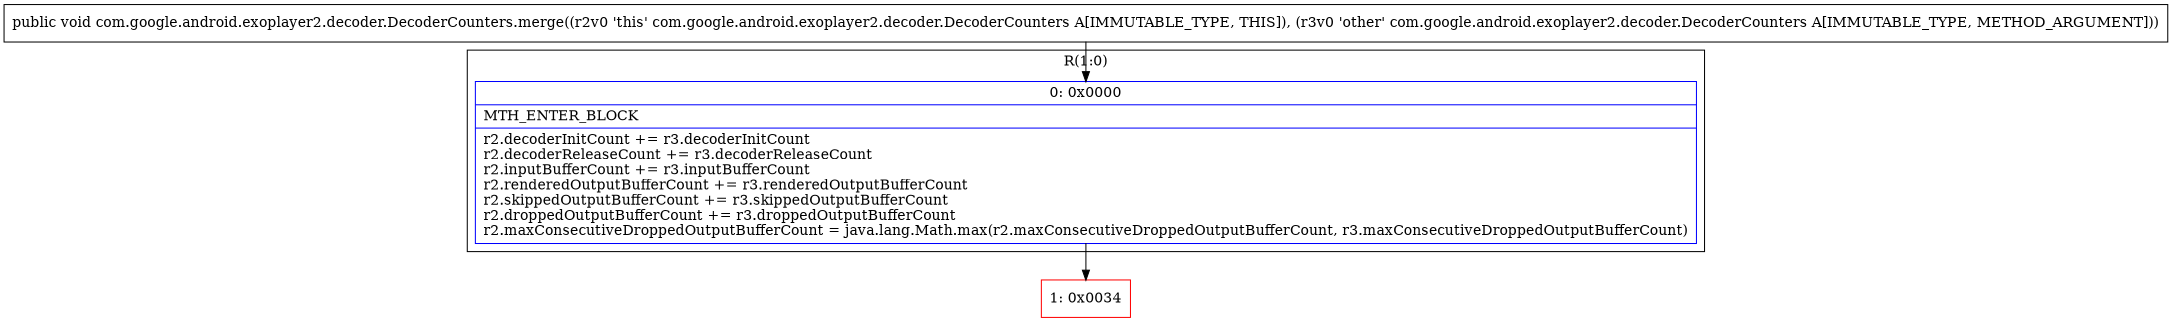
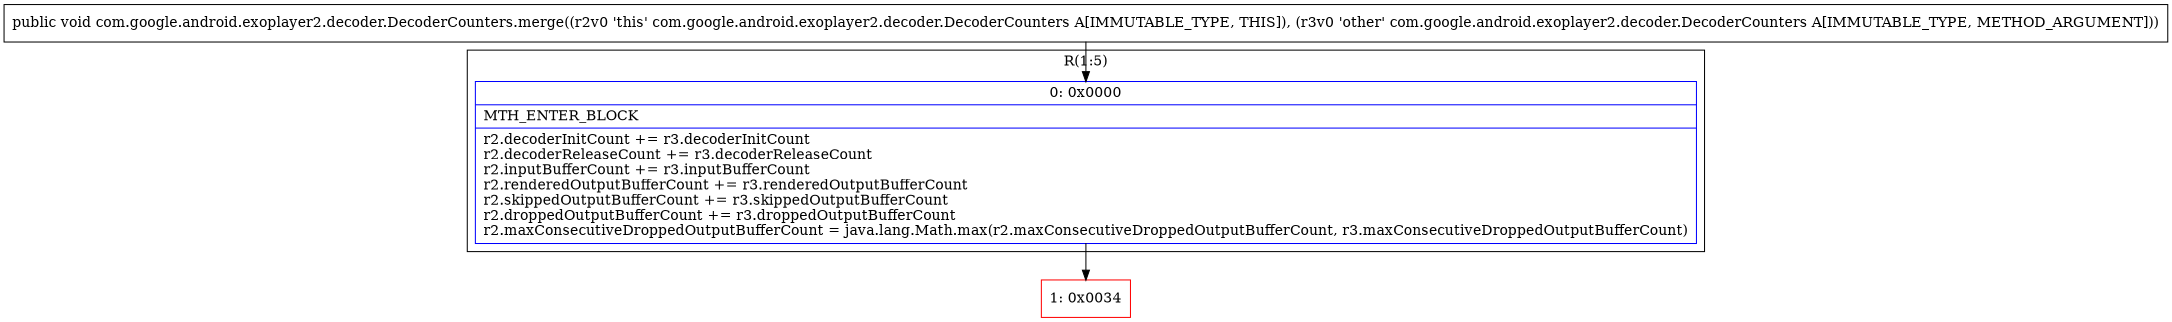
cluster "R(1:0)": label "R(1:0)" -> "R(1:5)"
